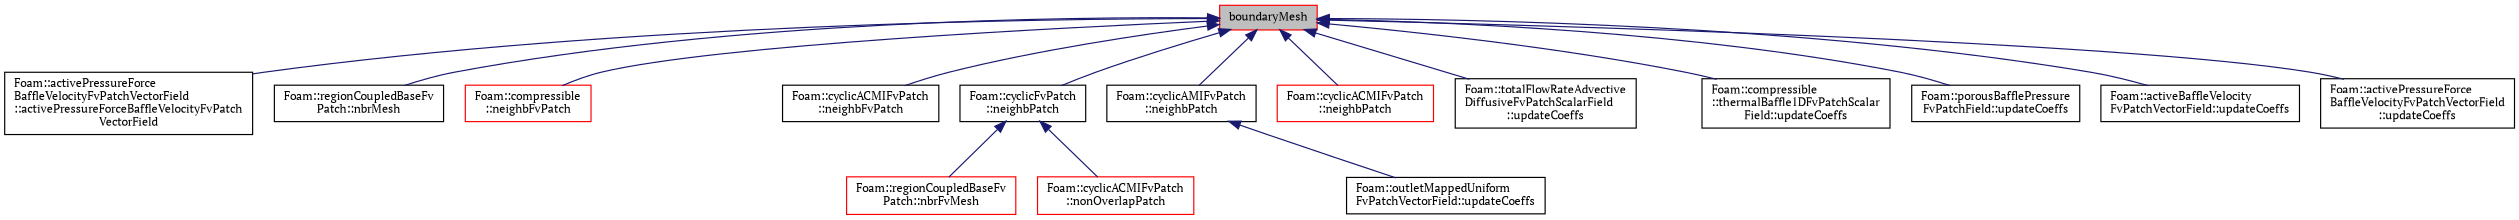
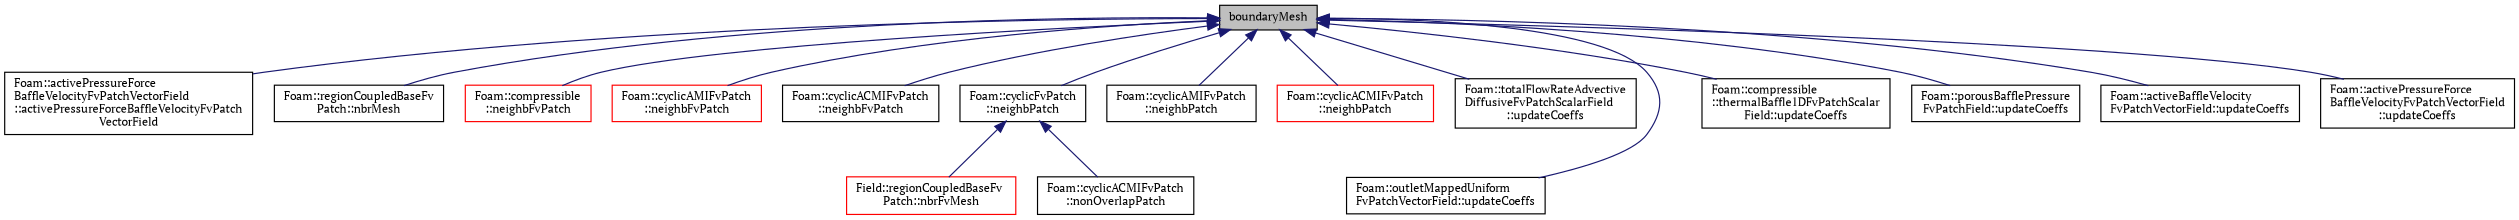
node "boundaryMesh": color red -> black
node "Foam::cyclicAMIFvPatch ::neighbFvPatch": added
edge "Foam::outletMappedUniform FvPatchVectorField::updateCoeffs" -> "Foam::cyclicAMIFvPatch ::neighbPatch": now "Foam::outletMappedUniform FvPatchVectorField::updateCoeffs" -> "boundaryMesh"
node "Foam::regionCoupledBaseFv Patch::nbrFvMesh": label "Foam::regionCoupledBaseFv Patch::nbrFvMesh" -> "Field::regionCoupledBaseFv Patch::nbrFvMesh"
node "Foam::cyclicACMIFvPatch ::nonOverlapPatch": color red -> black
